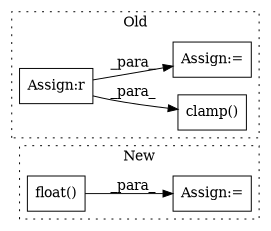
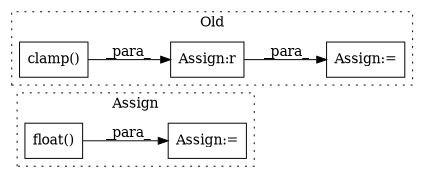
edge "Assign:r" -> "clamp()": reversed
cluster "New": label "New" -> "Assign"
